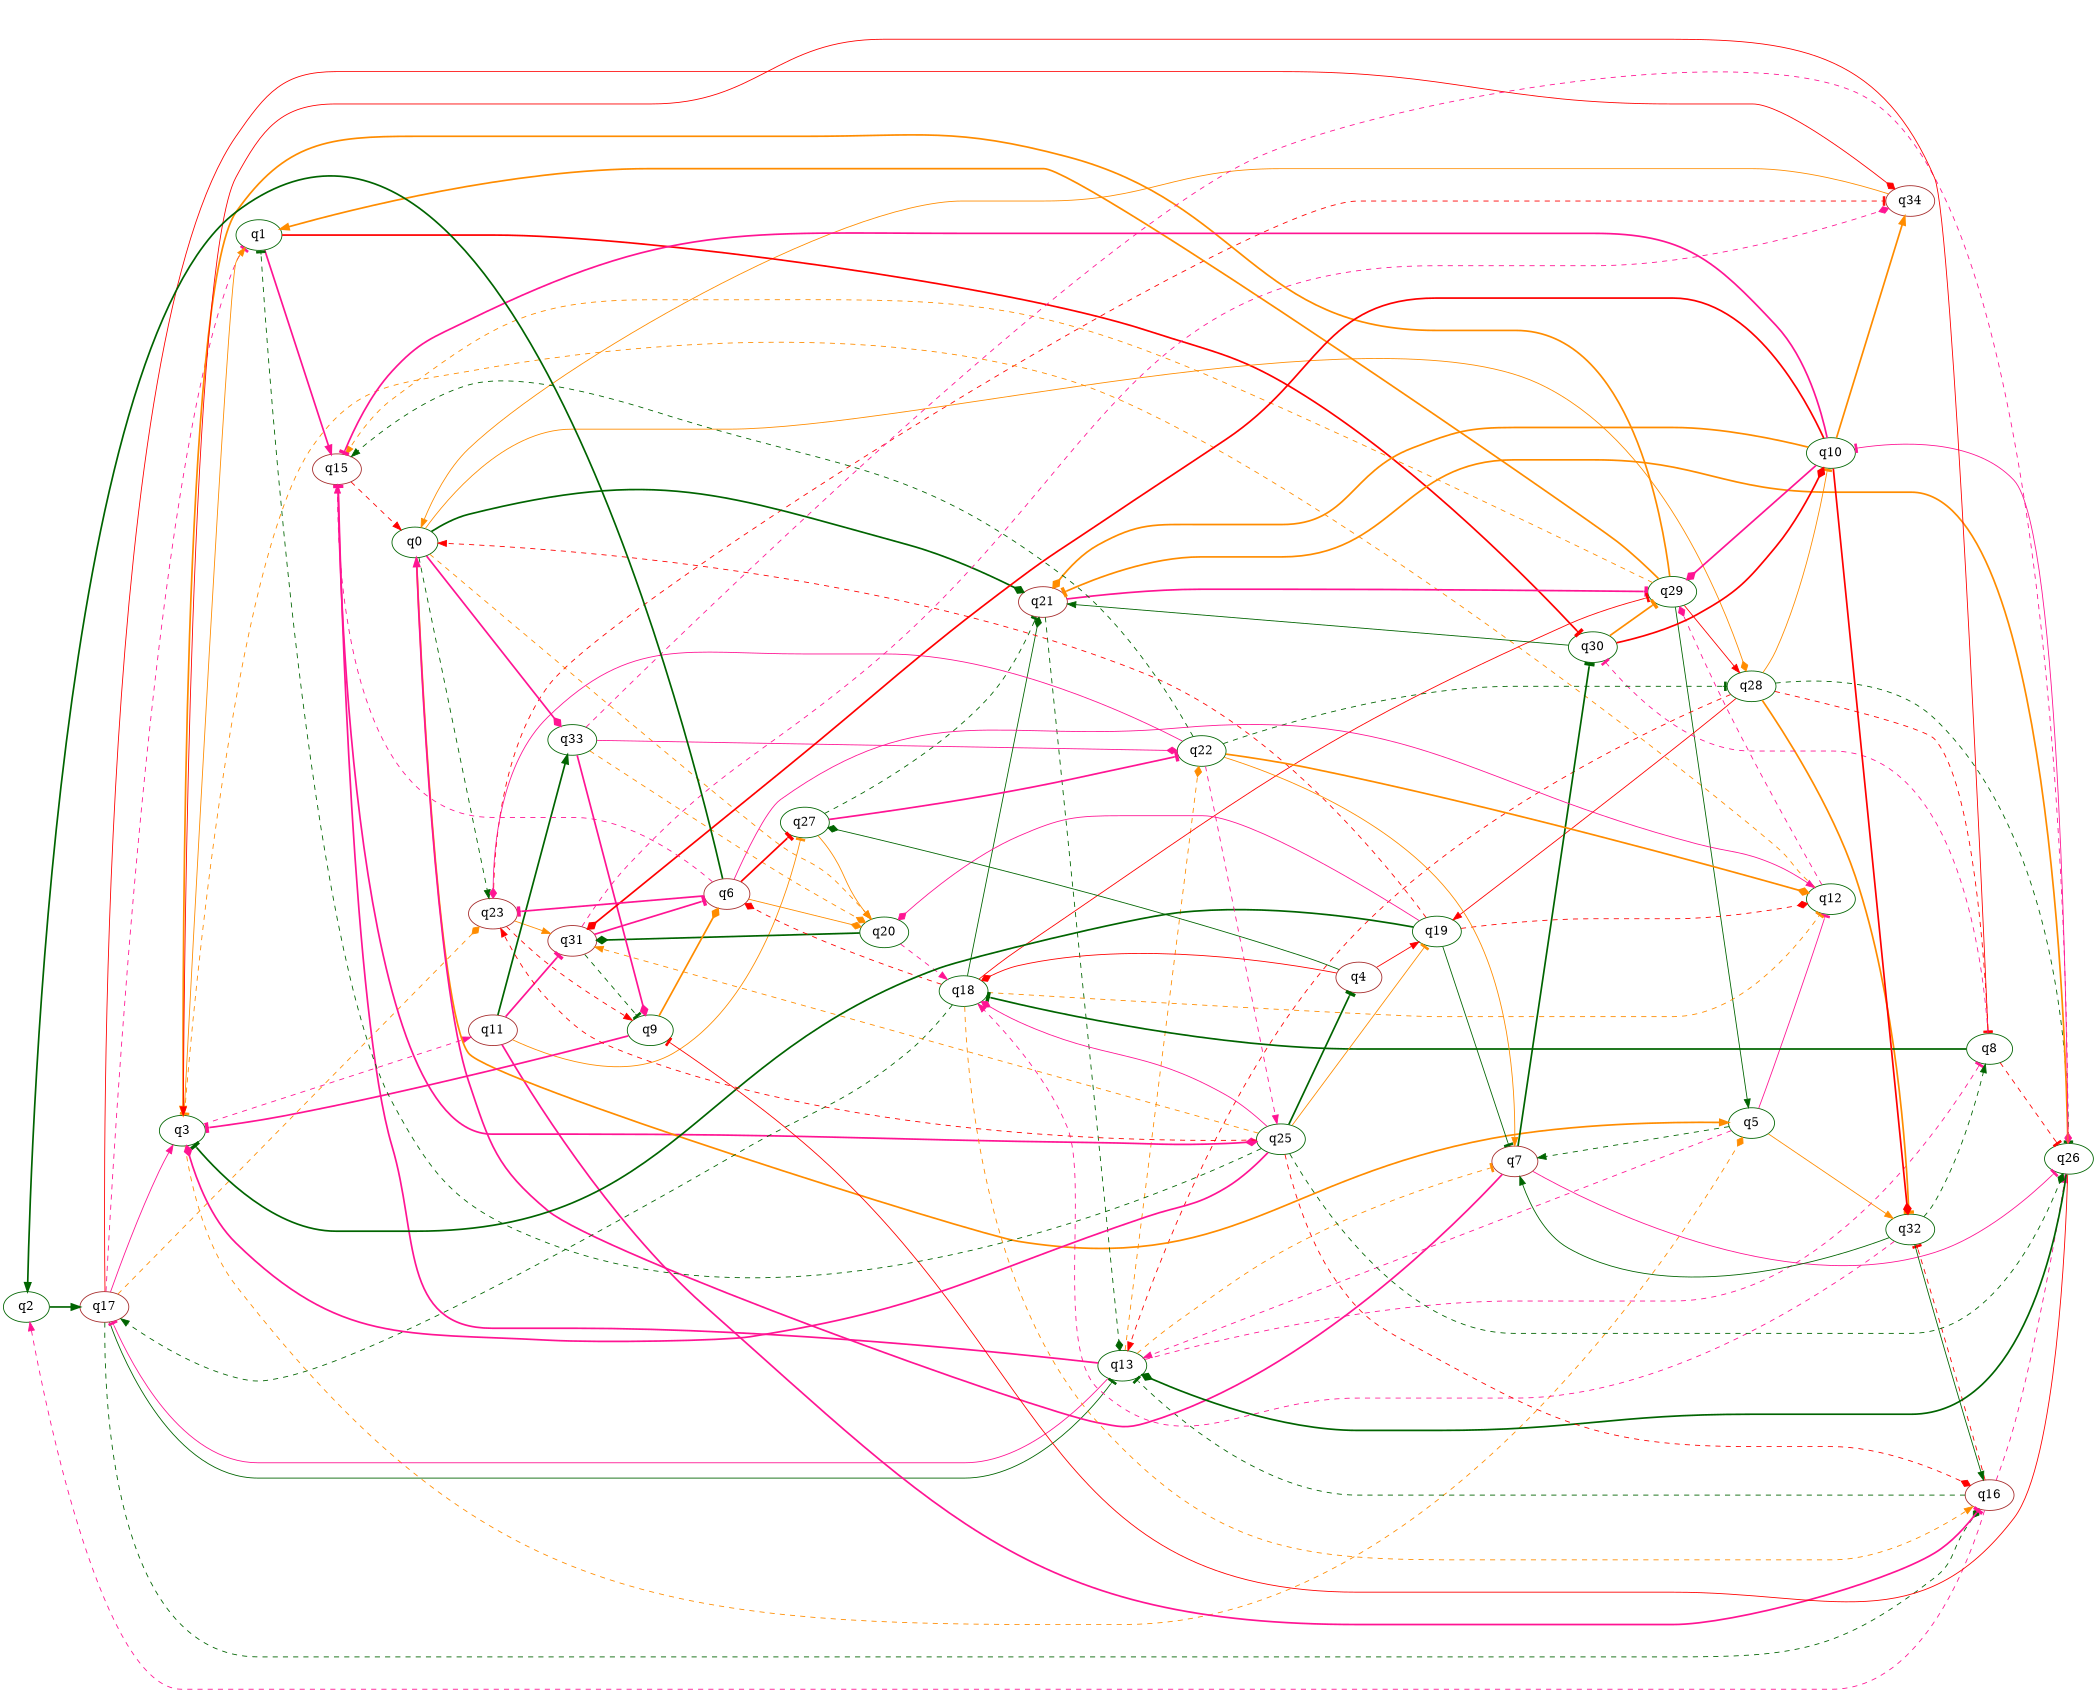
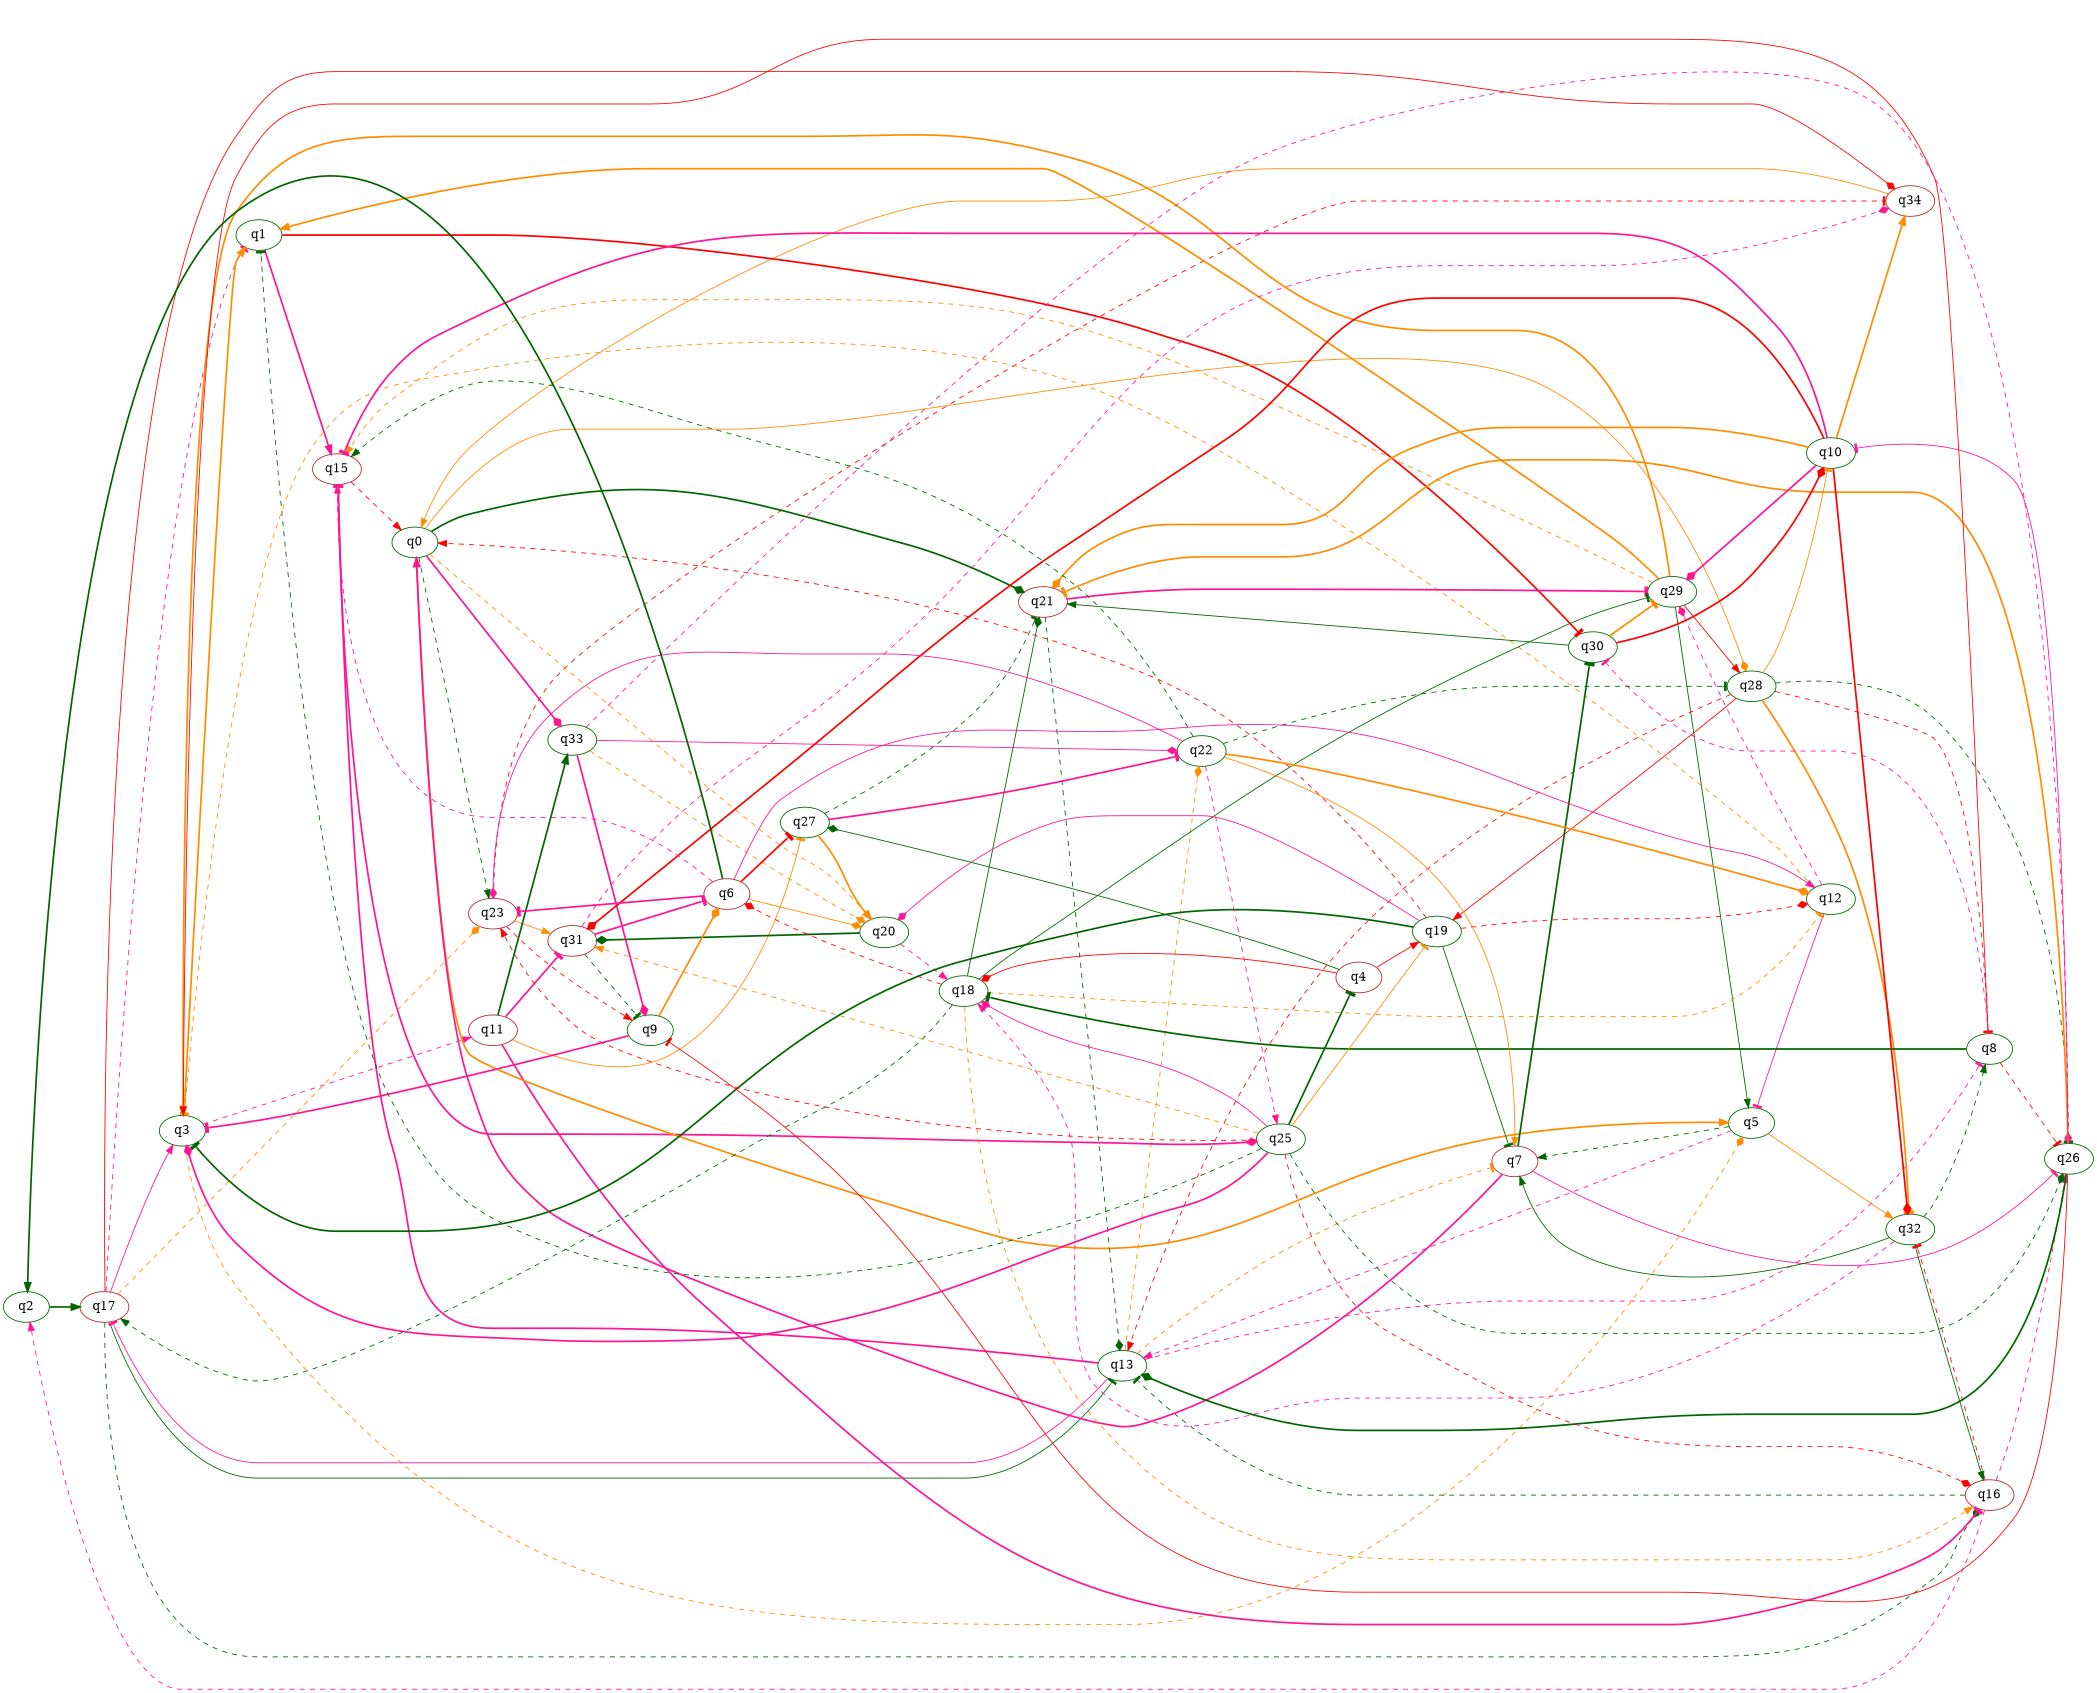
edge "q3" -> "q1": style solid -> bold
edge "q18" -> "q29": color red -> darkgreen
edge "q27" -> "q20": style solid -> bold
edge "q5" -> "q12": reversed
